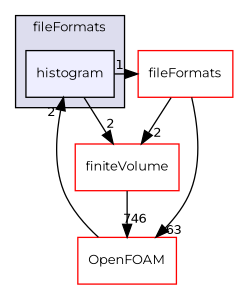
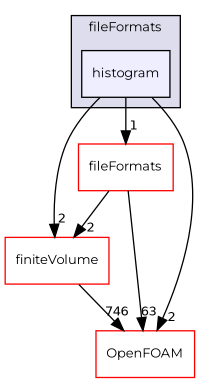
edge "OpenFOAM" -> "histogram": reversed
